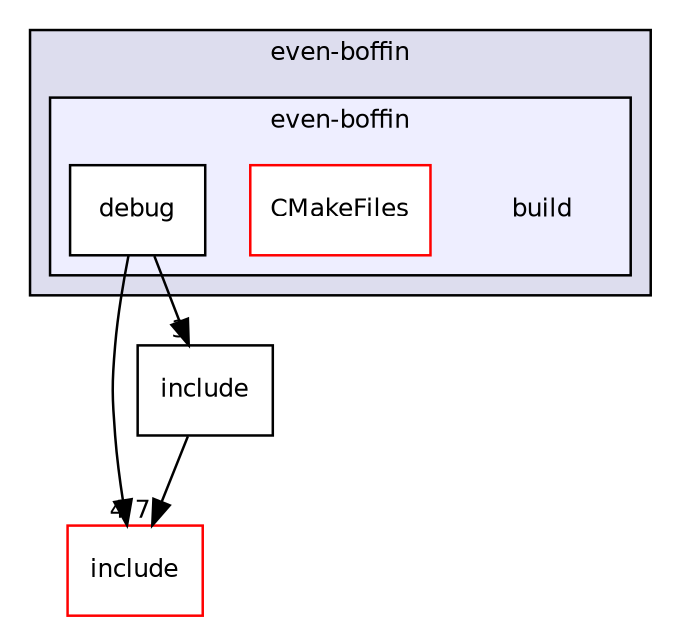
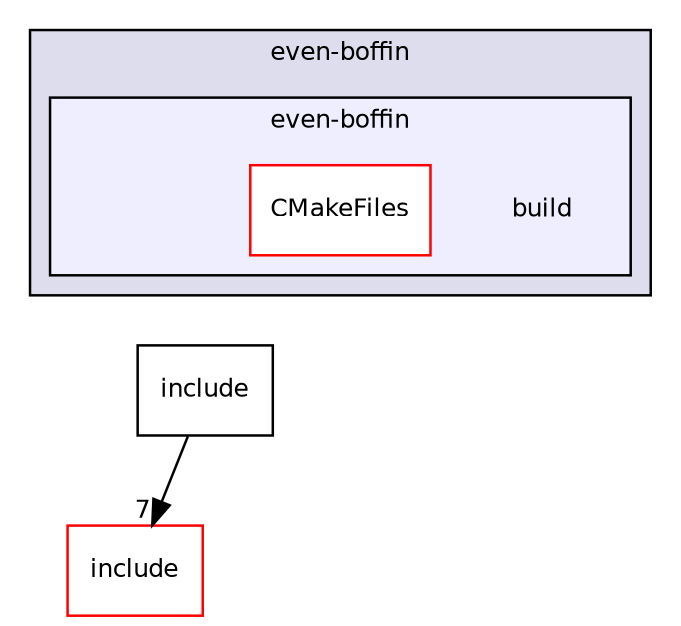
node "debug": removed
